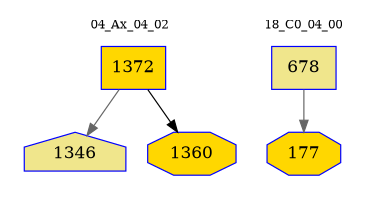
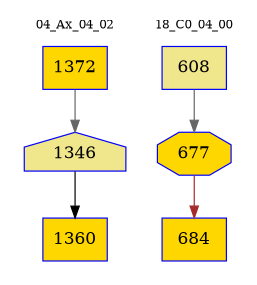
node "678": label "678" -> "608"
edge "1372" -> "1360": now "1346" -> "1360"
node "1360": shape octagon -> box
node "177": label "177" -> "677"
node "684": added
